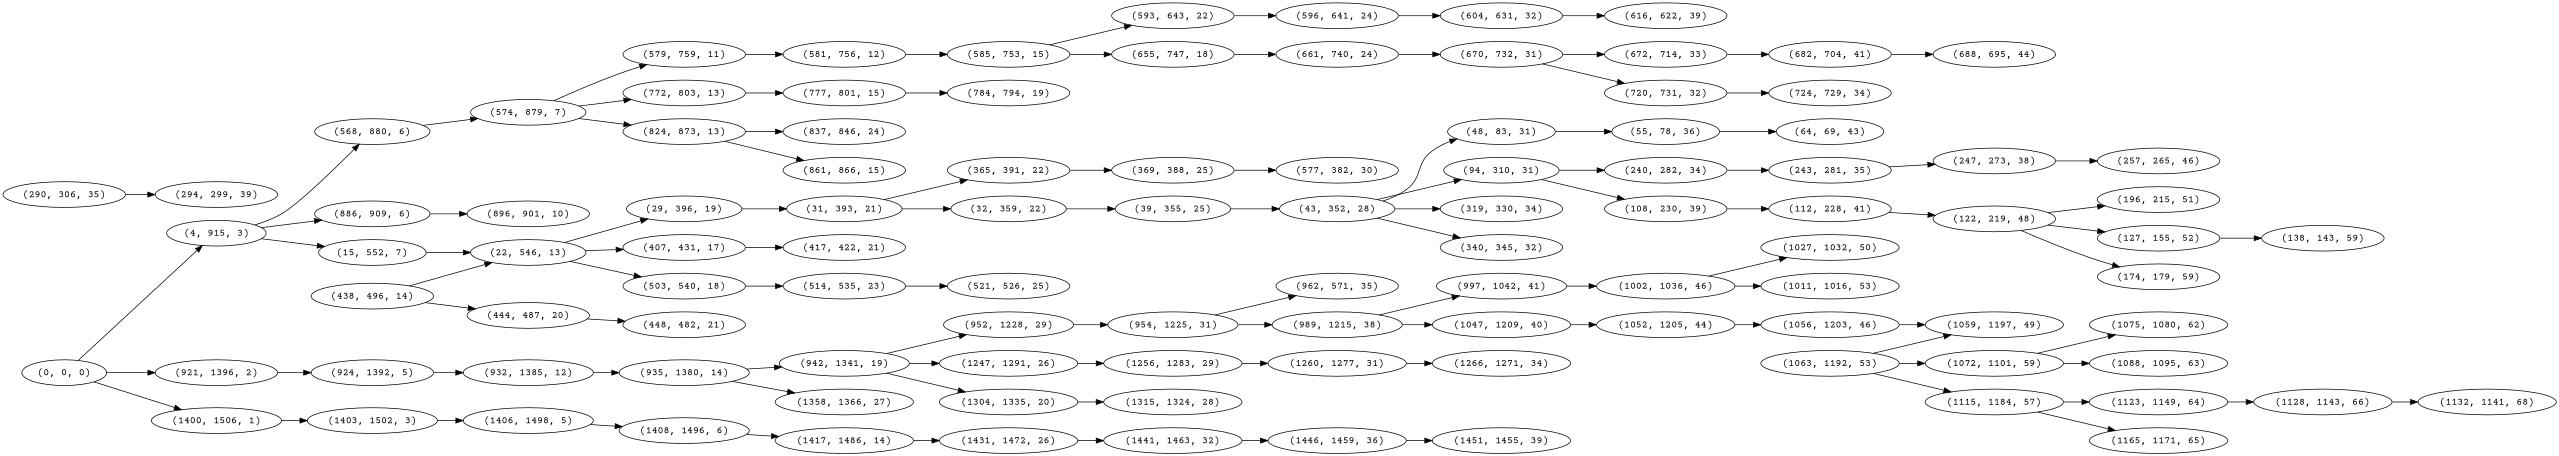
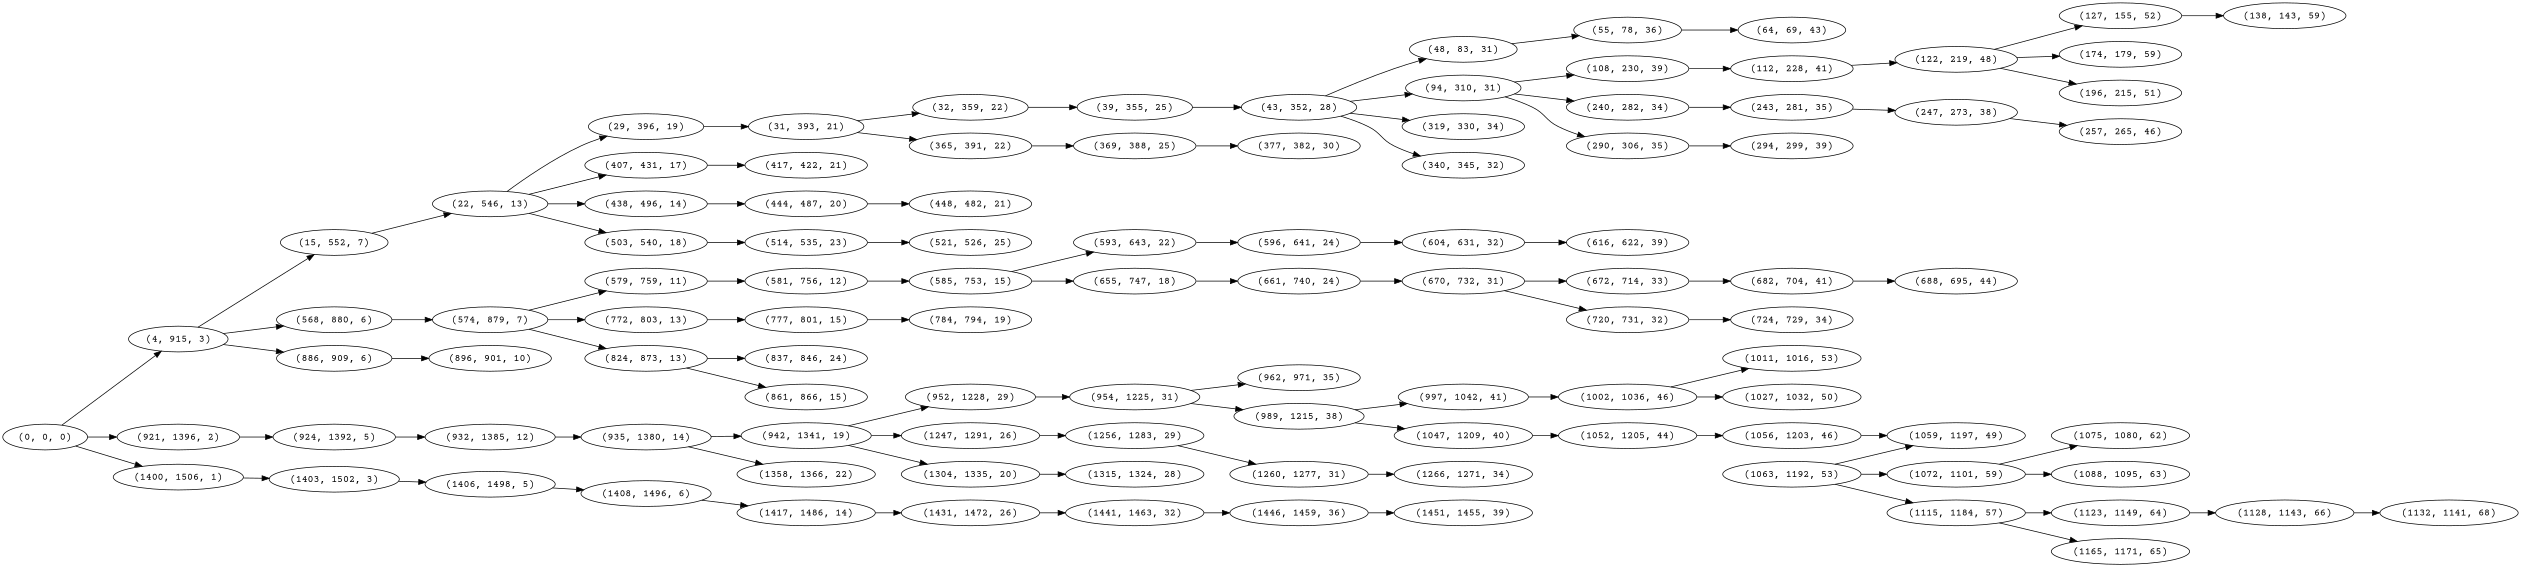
edge "(94, 310, 31)" -> "(290, 306, 35)": added
node "(577, 382, 30)": label "(577, 382, 30)" -> "(377, 382, 30)"
edge "(438, 496, 14)" -> "(22, 546, 13)": reversed
node "(962, 571, 35)": label "(962, 571, 35)" -> "(962, 971, 35)"
node "(1358, 1366, 27)": label "(1358, 1366, 27)" -> "(1358, 1366, 22)"
